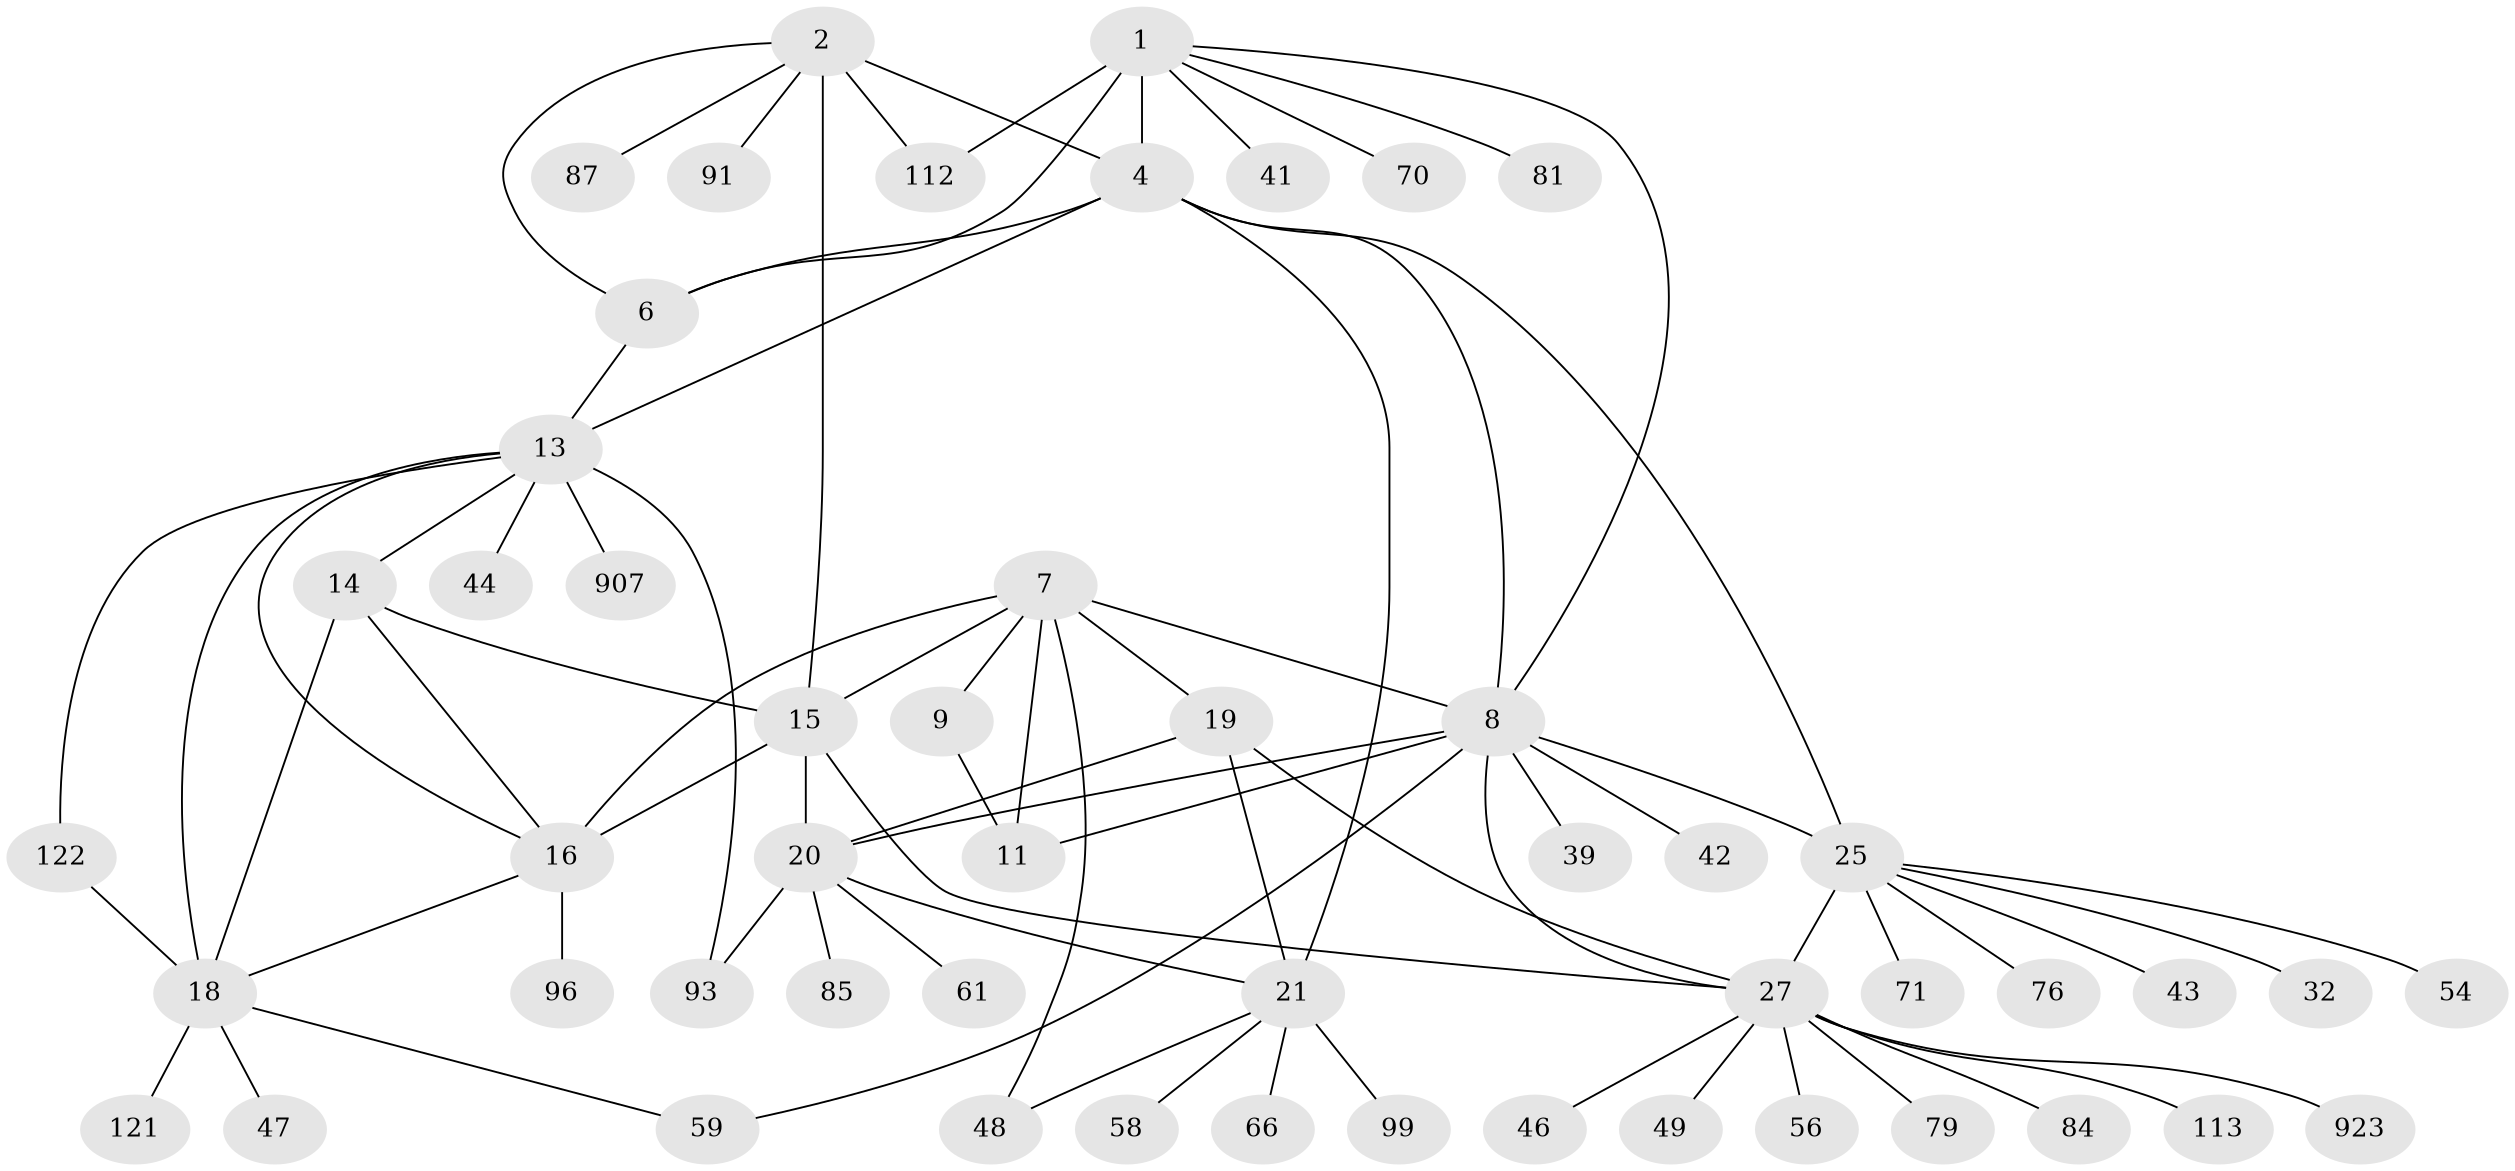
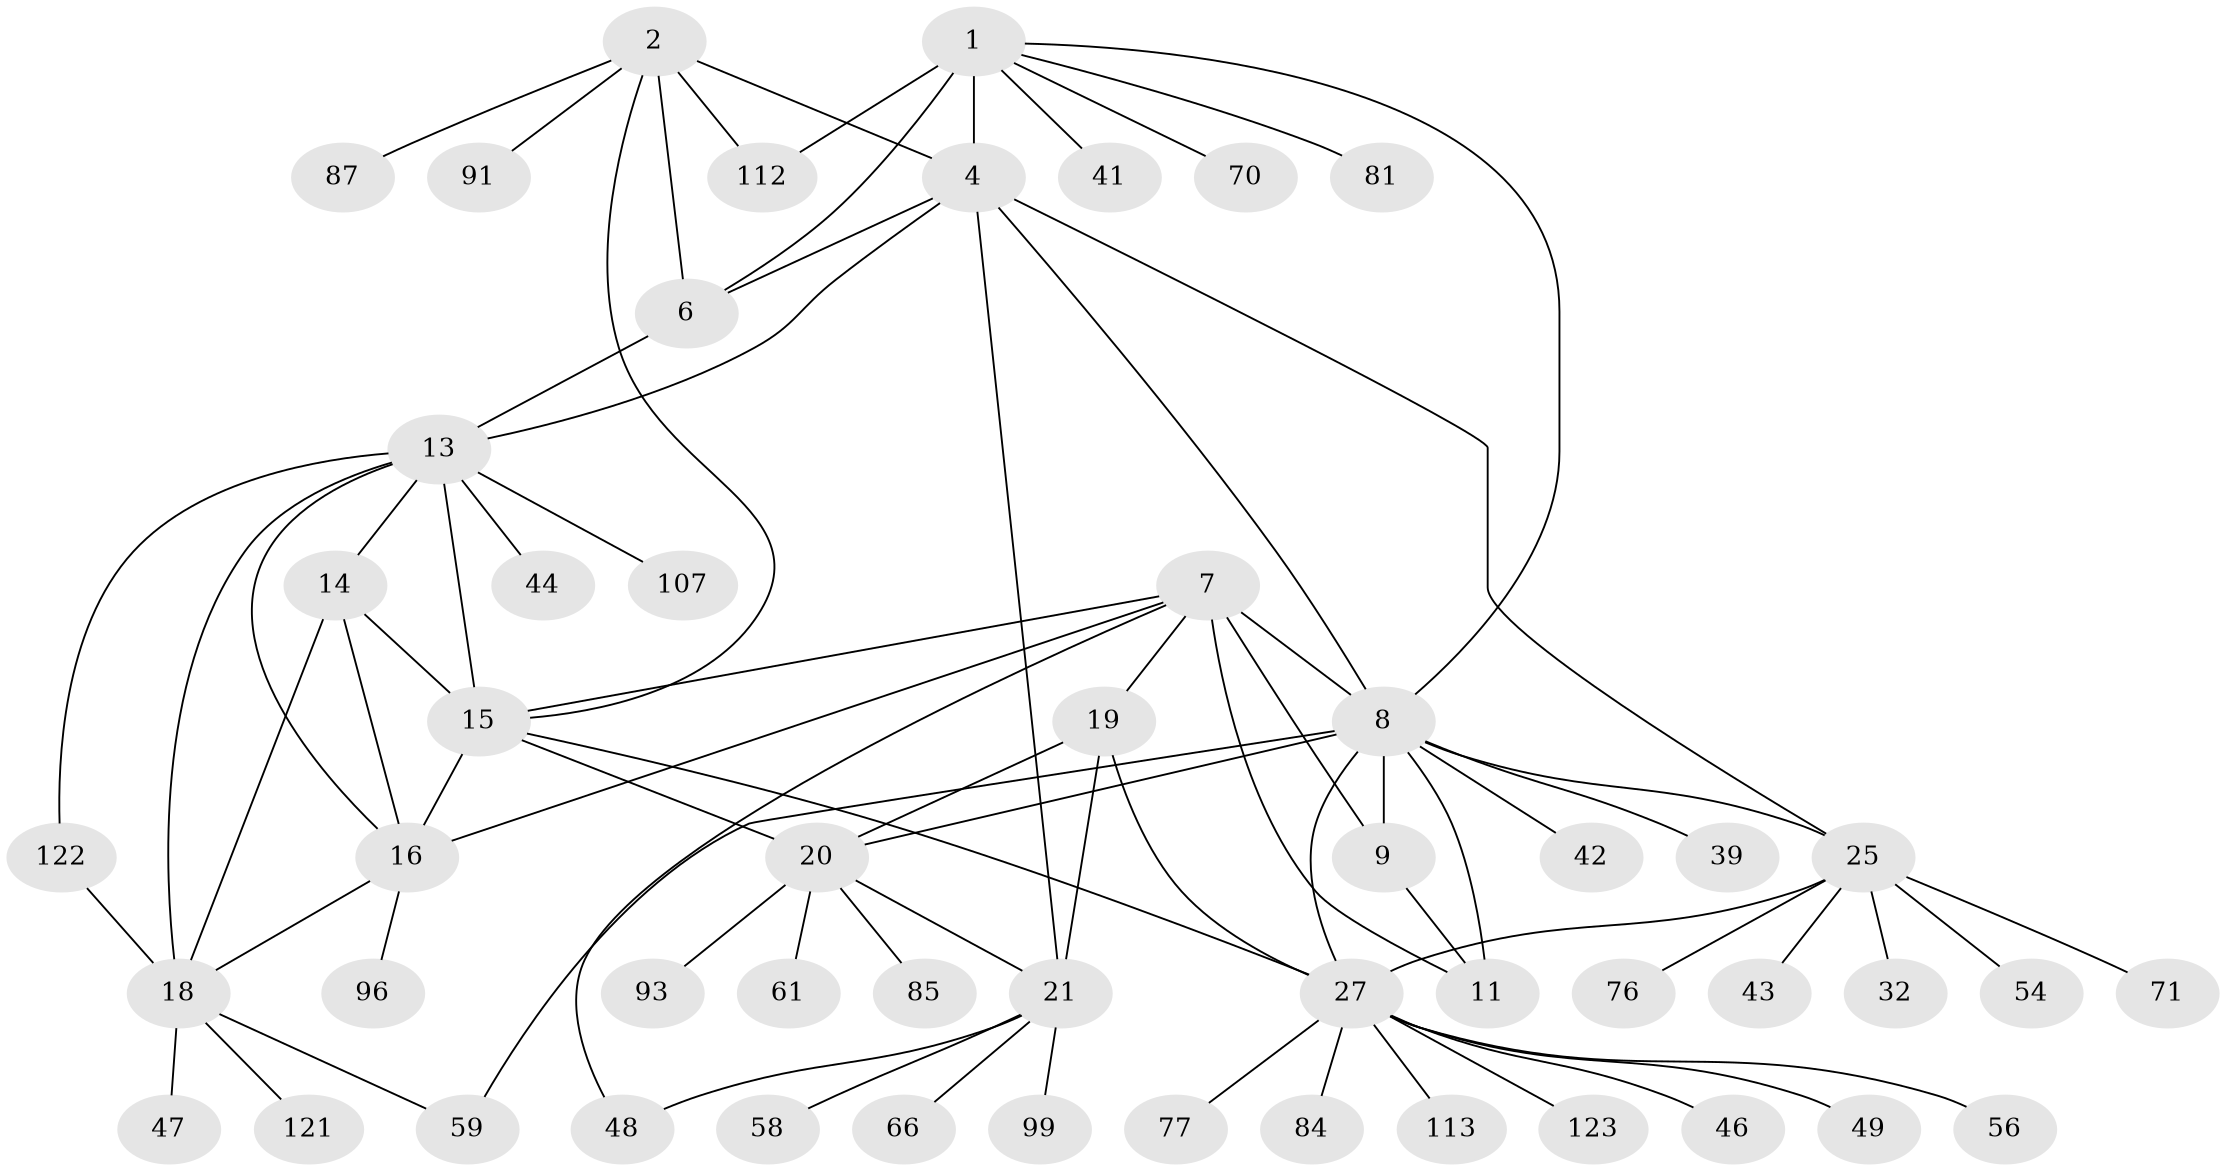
node "907": label "907" -> "107"
edge "13" -- "93": now "13" -- "15"
edge "8" -- "9": added
node "79": label "79" -> "77"
node "923": label "923" -> "123"
